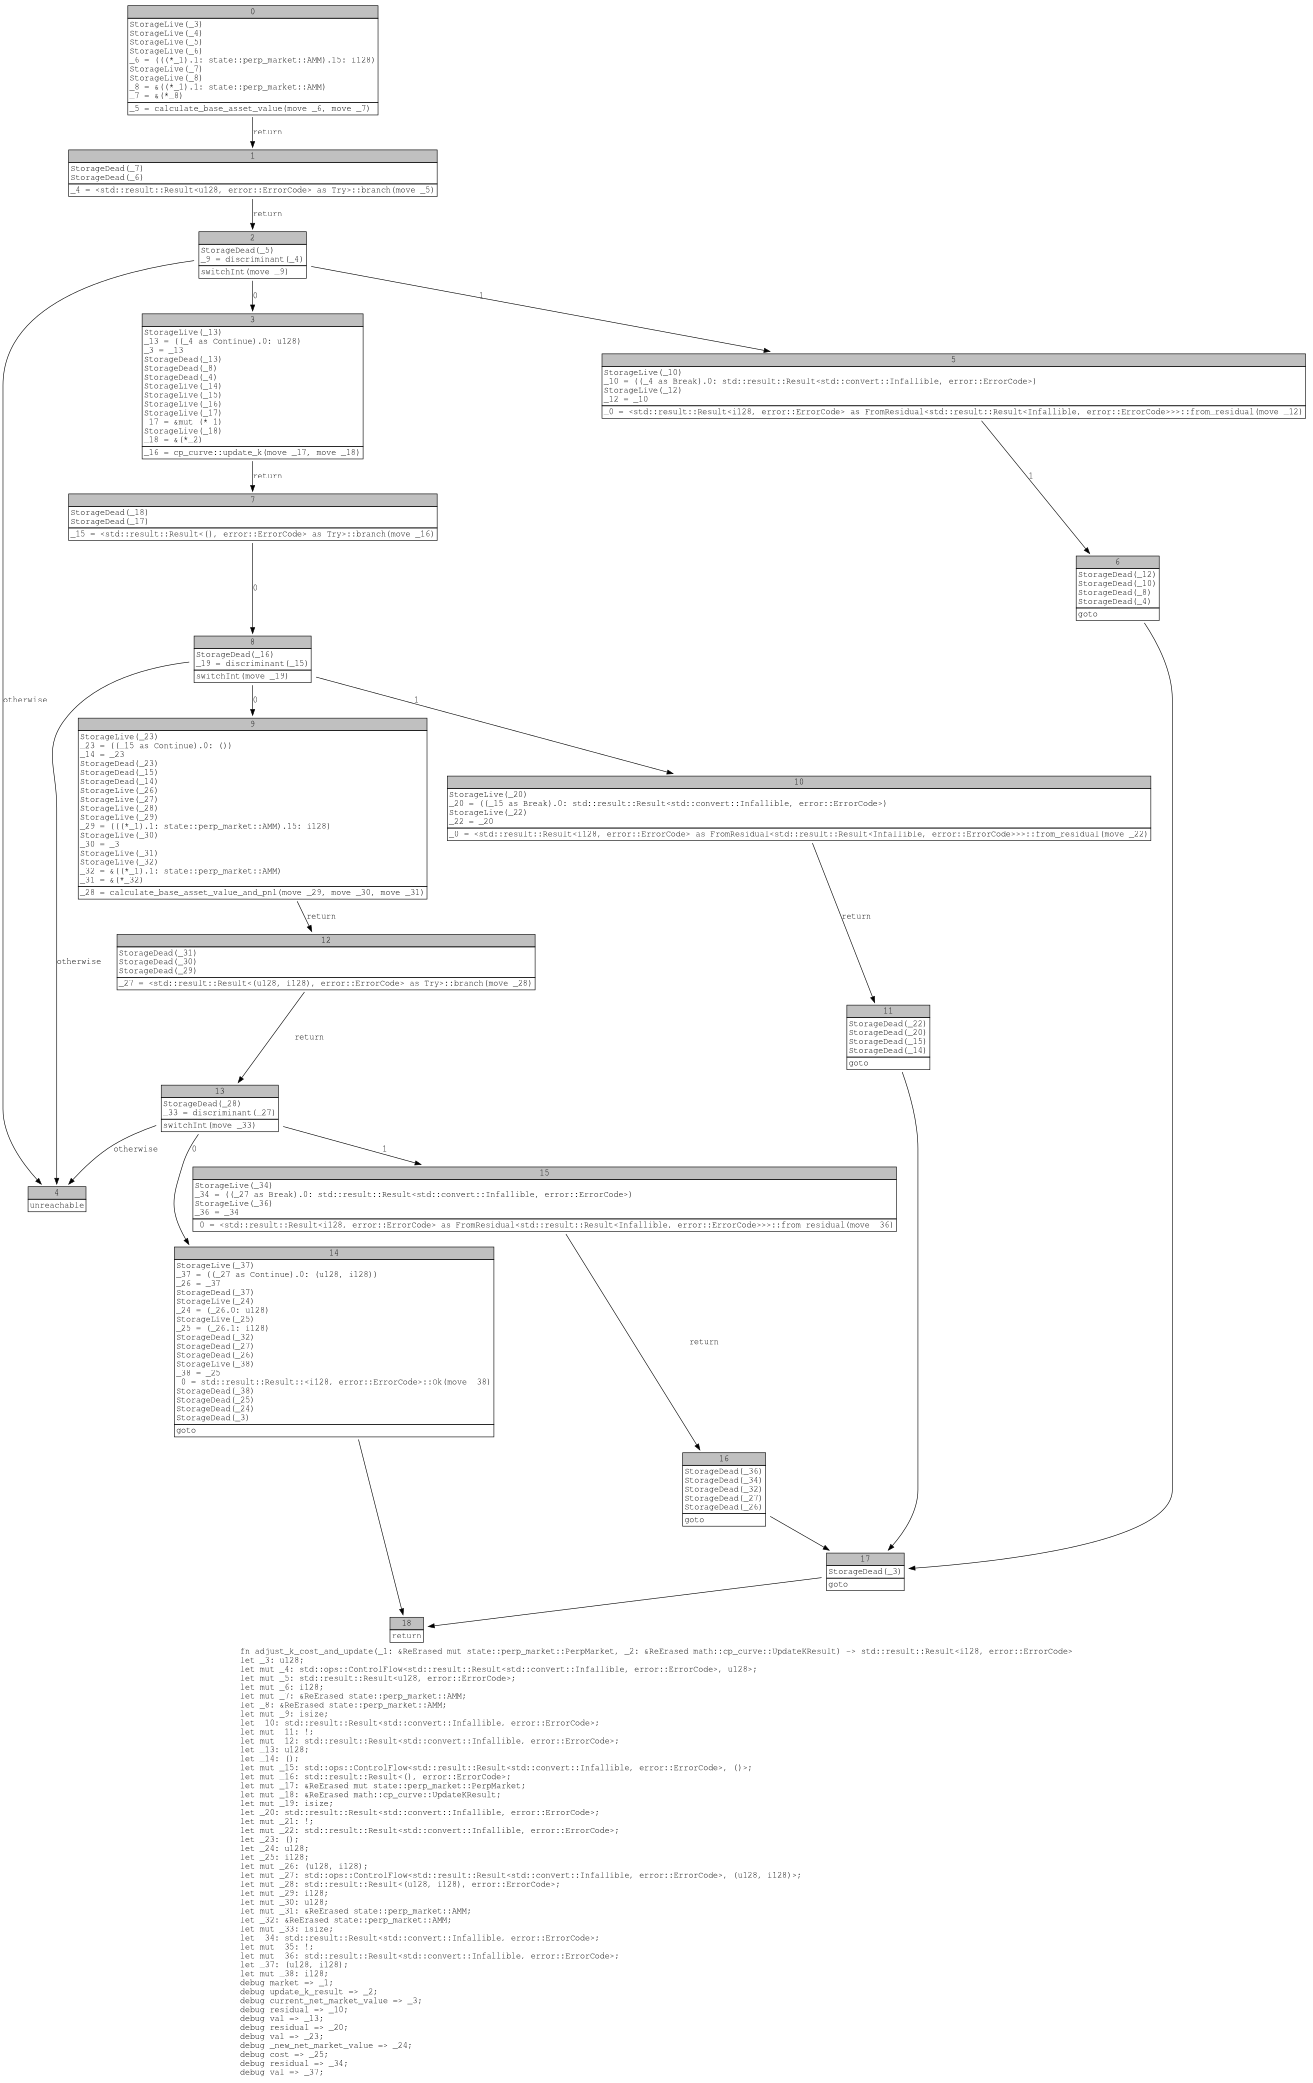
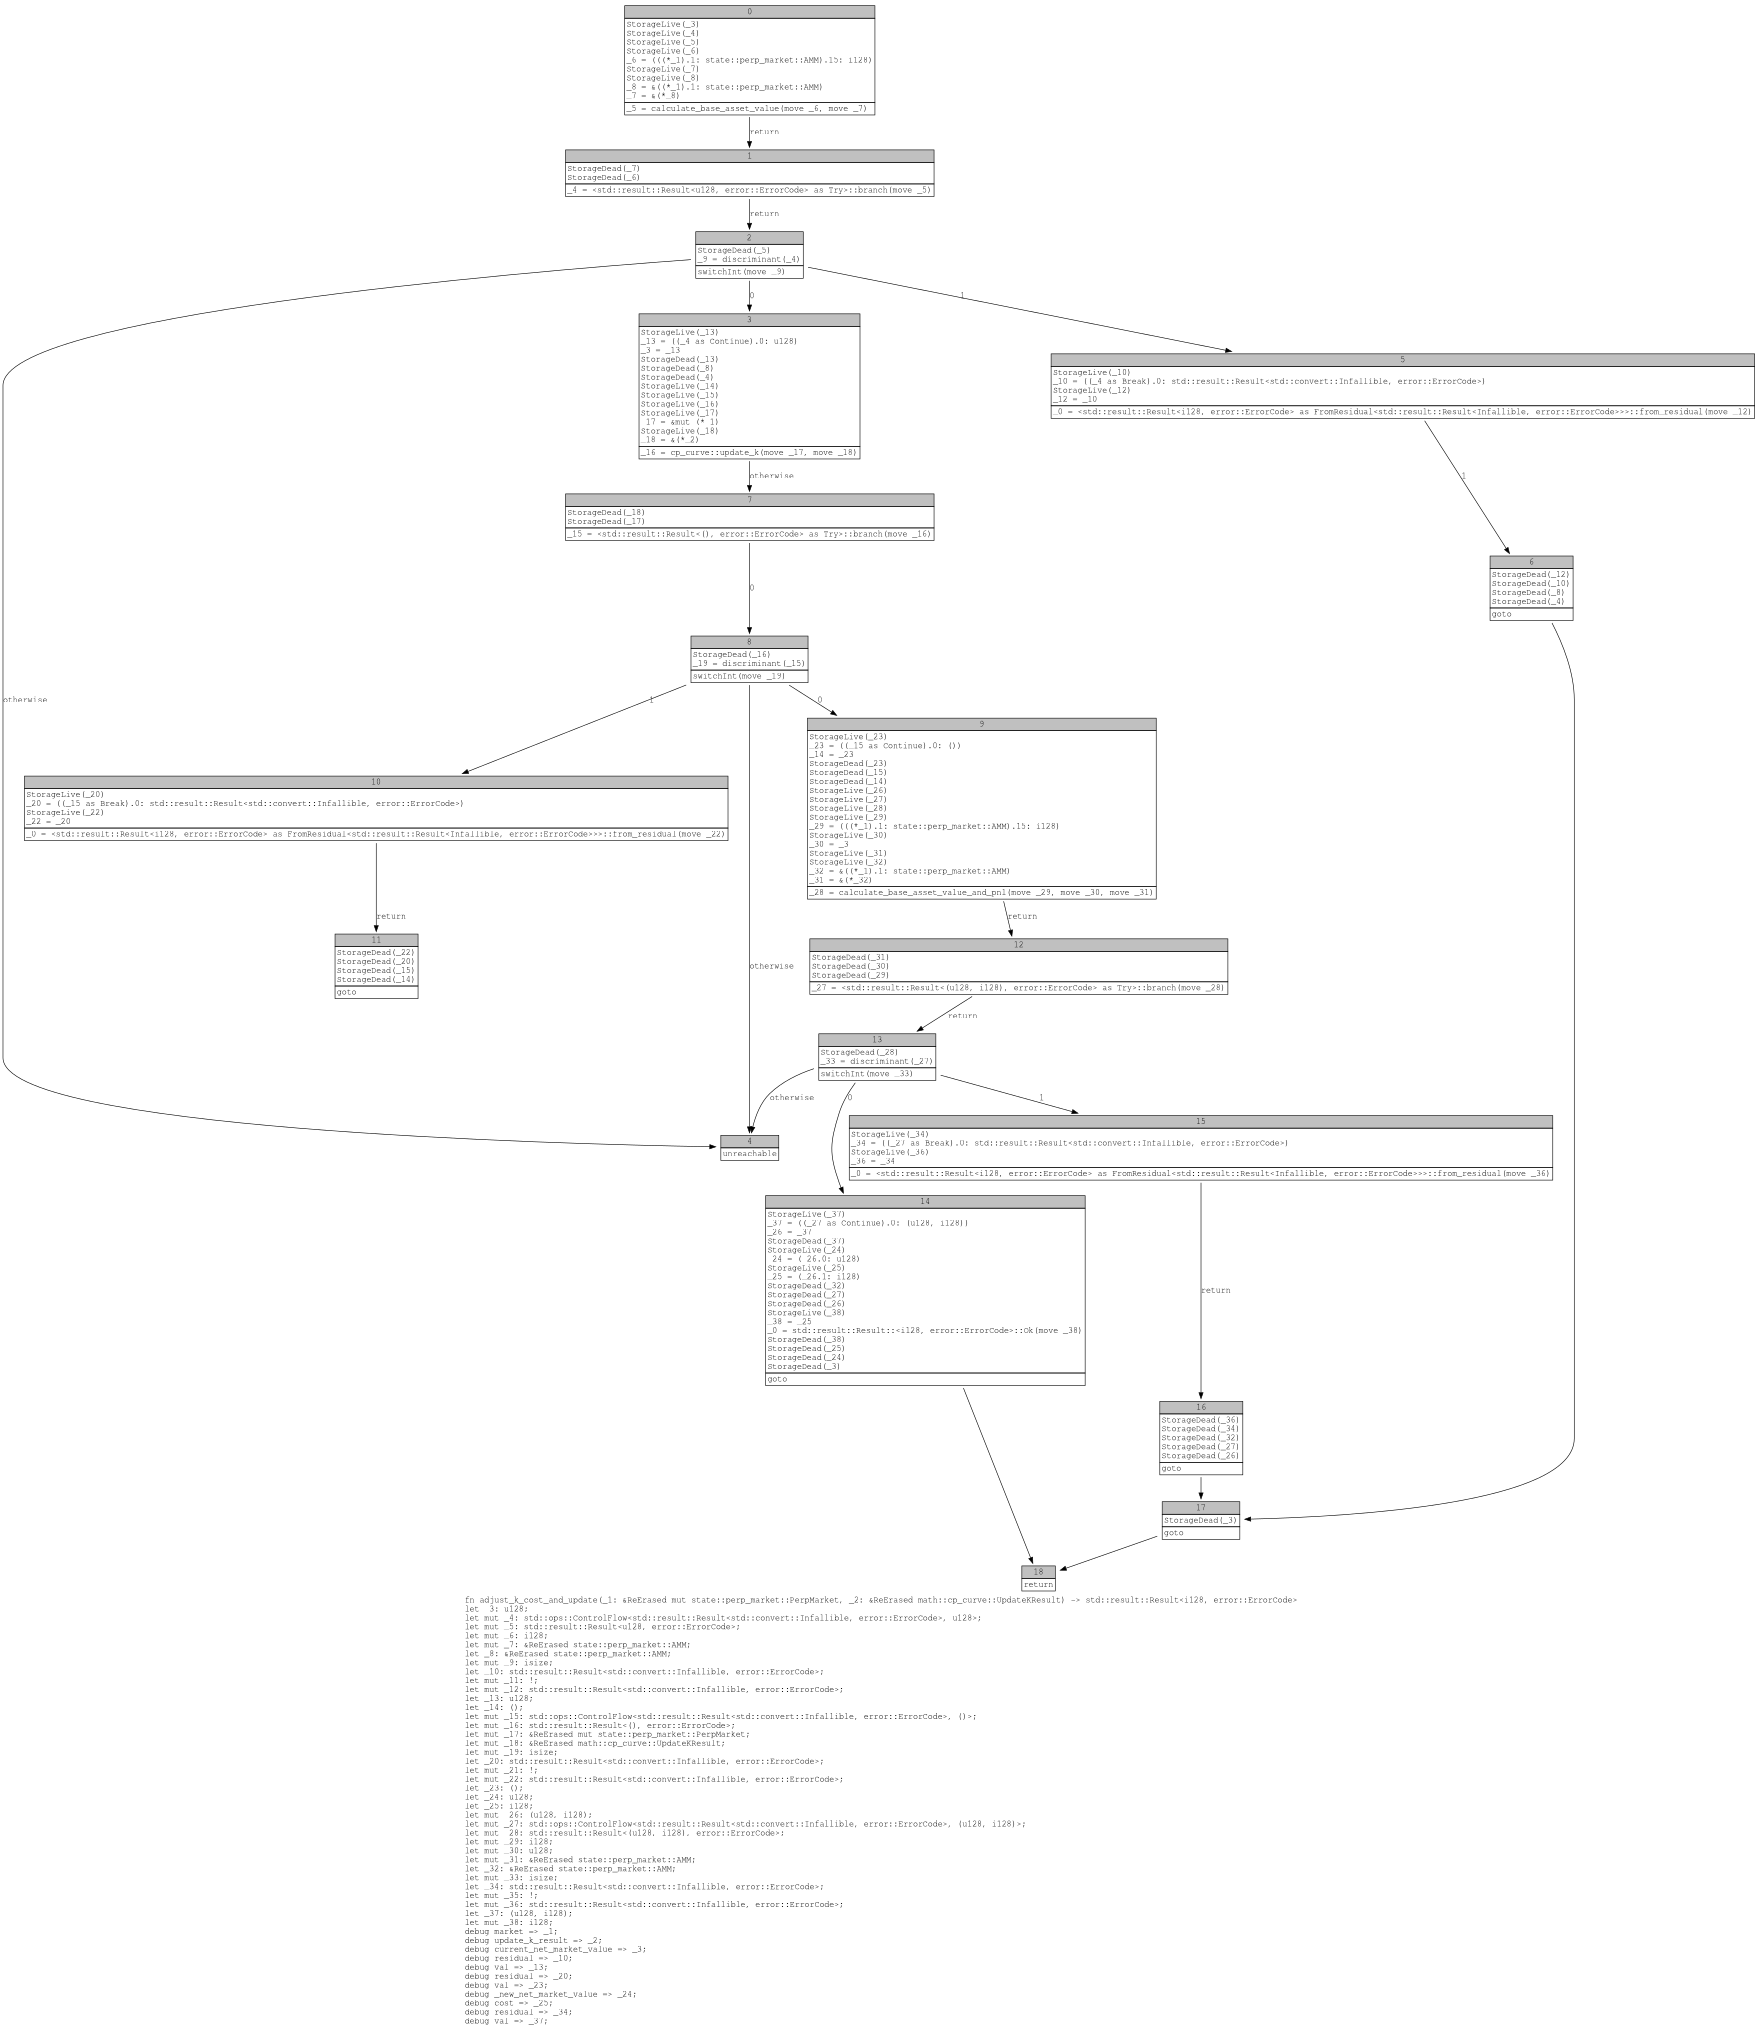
edge "3" -> "7": label "return" -> "otherwise"
edge "11" -> "17": removed
